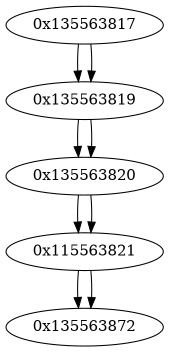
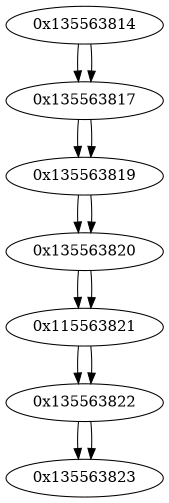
node "0x135563814": added
node "0x135563872": label "0x135563872" -> "0x135563822"
node "0x135563823": added
